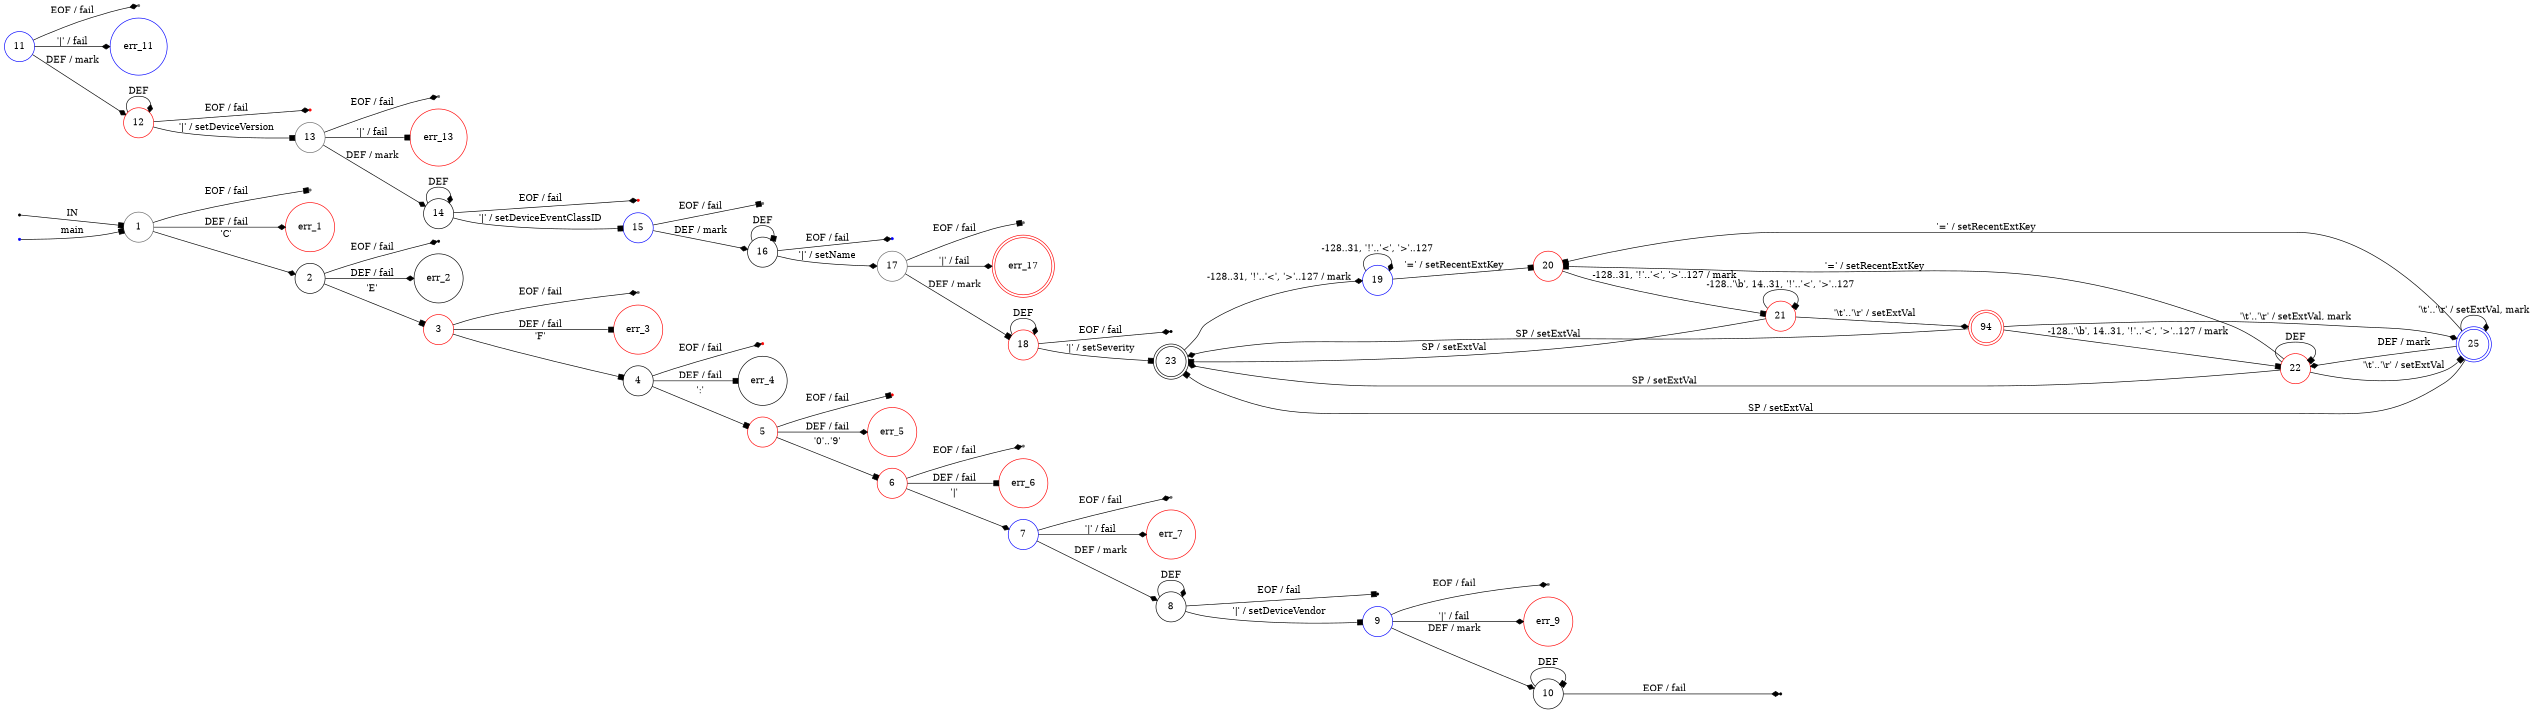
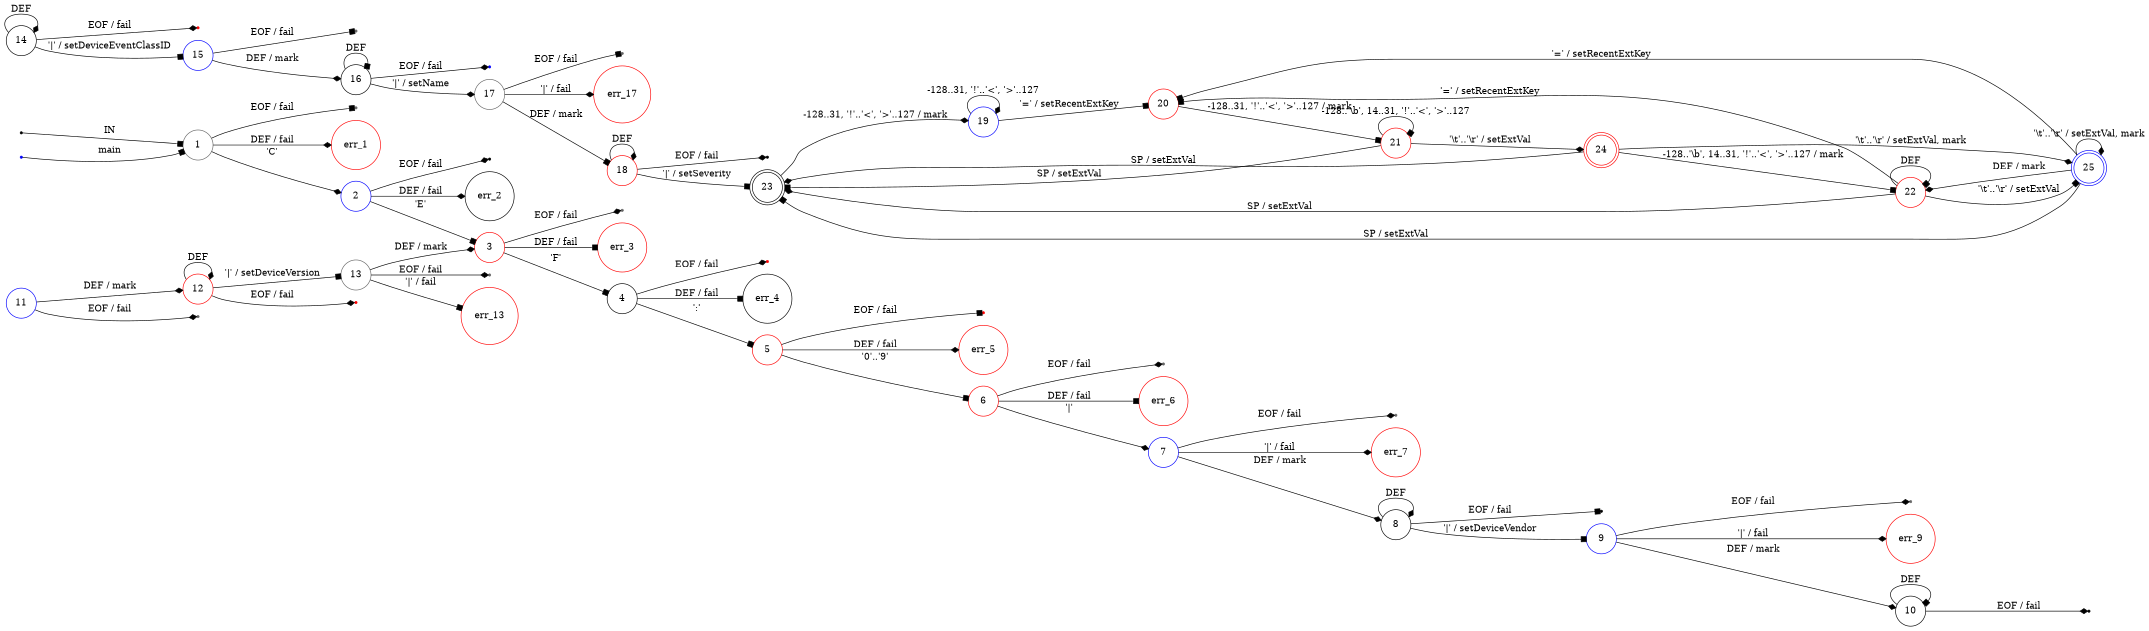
node "err_11": removed
edge "13" -> "14": now "13" -> "3"
node "err_17": shape doublecircle -> circle
node "2": color black -> blue
node "94": label "94" -> "24"
